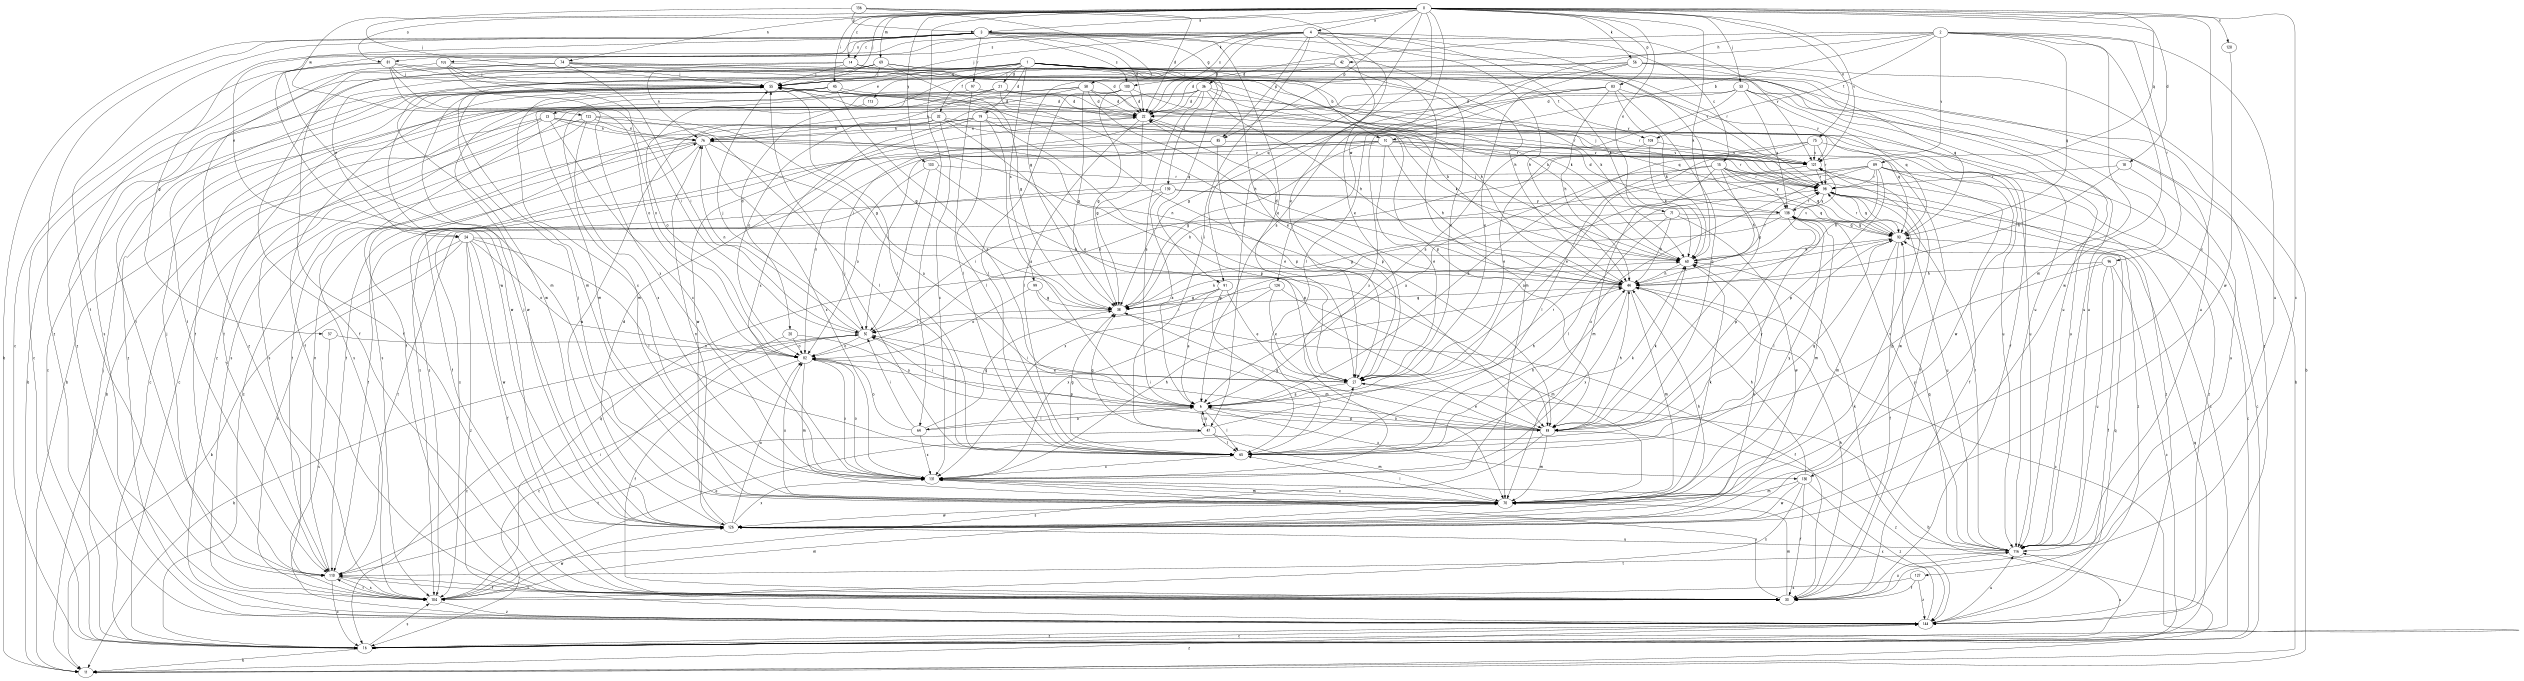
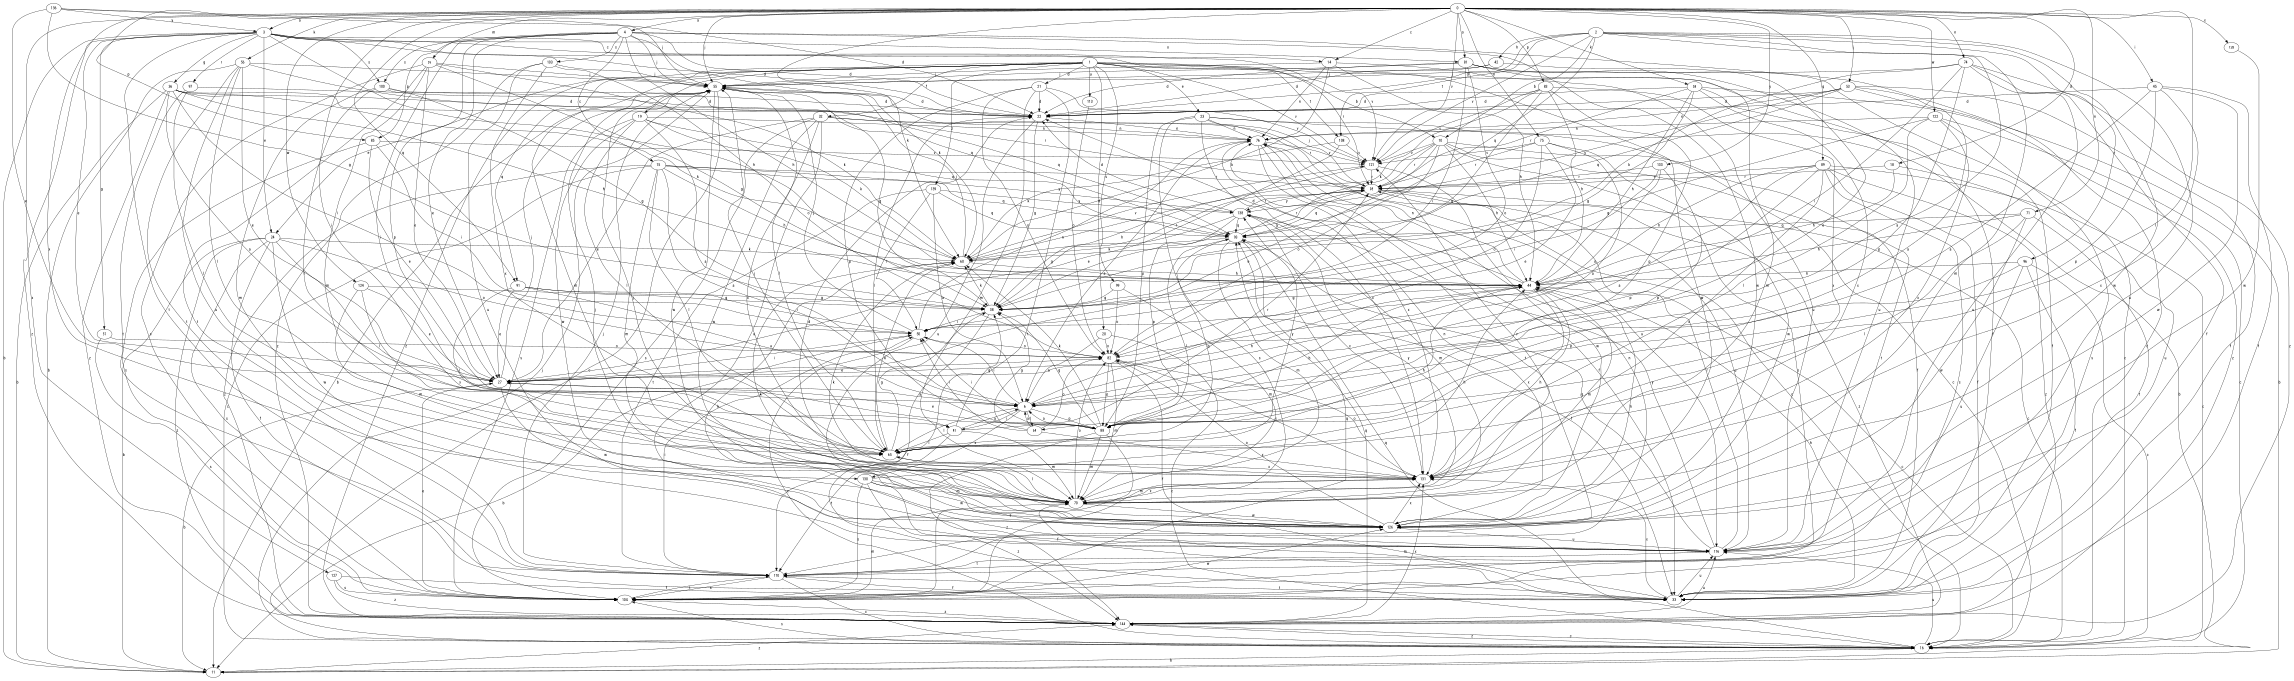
edge "27" -> "126": added, label "w"
